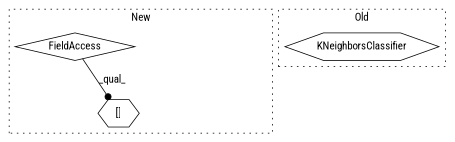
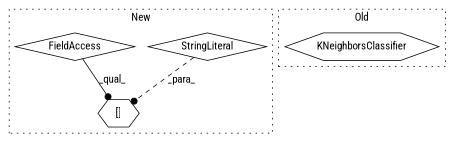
node "StringLiteral": added
